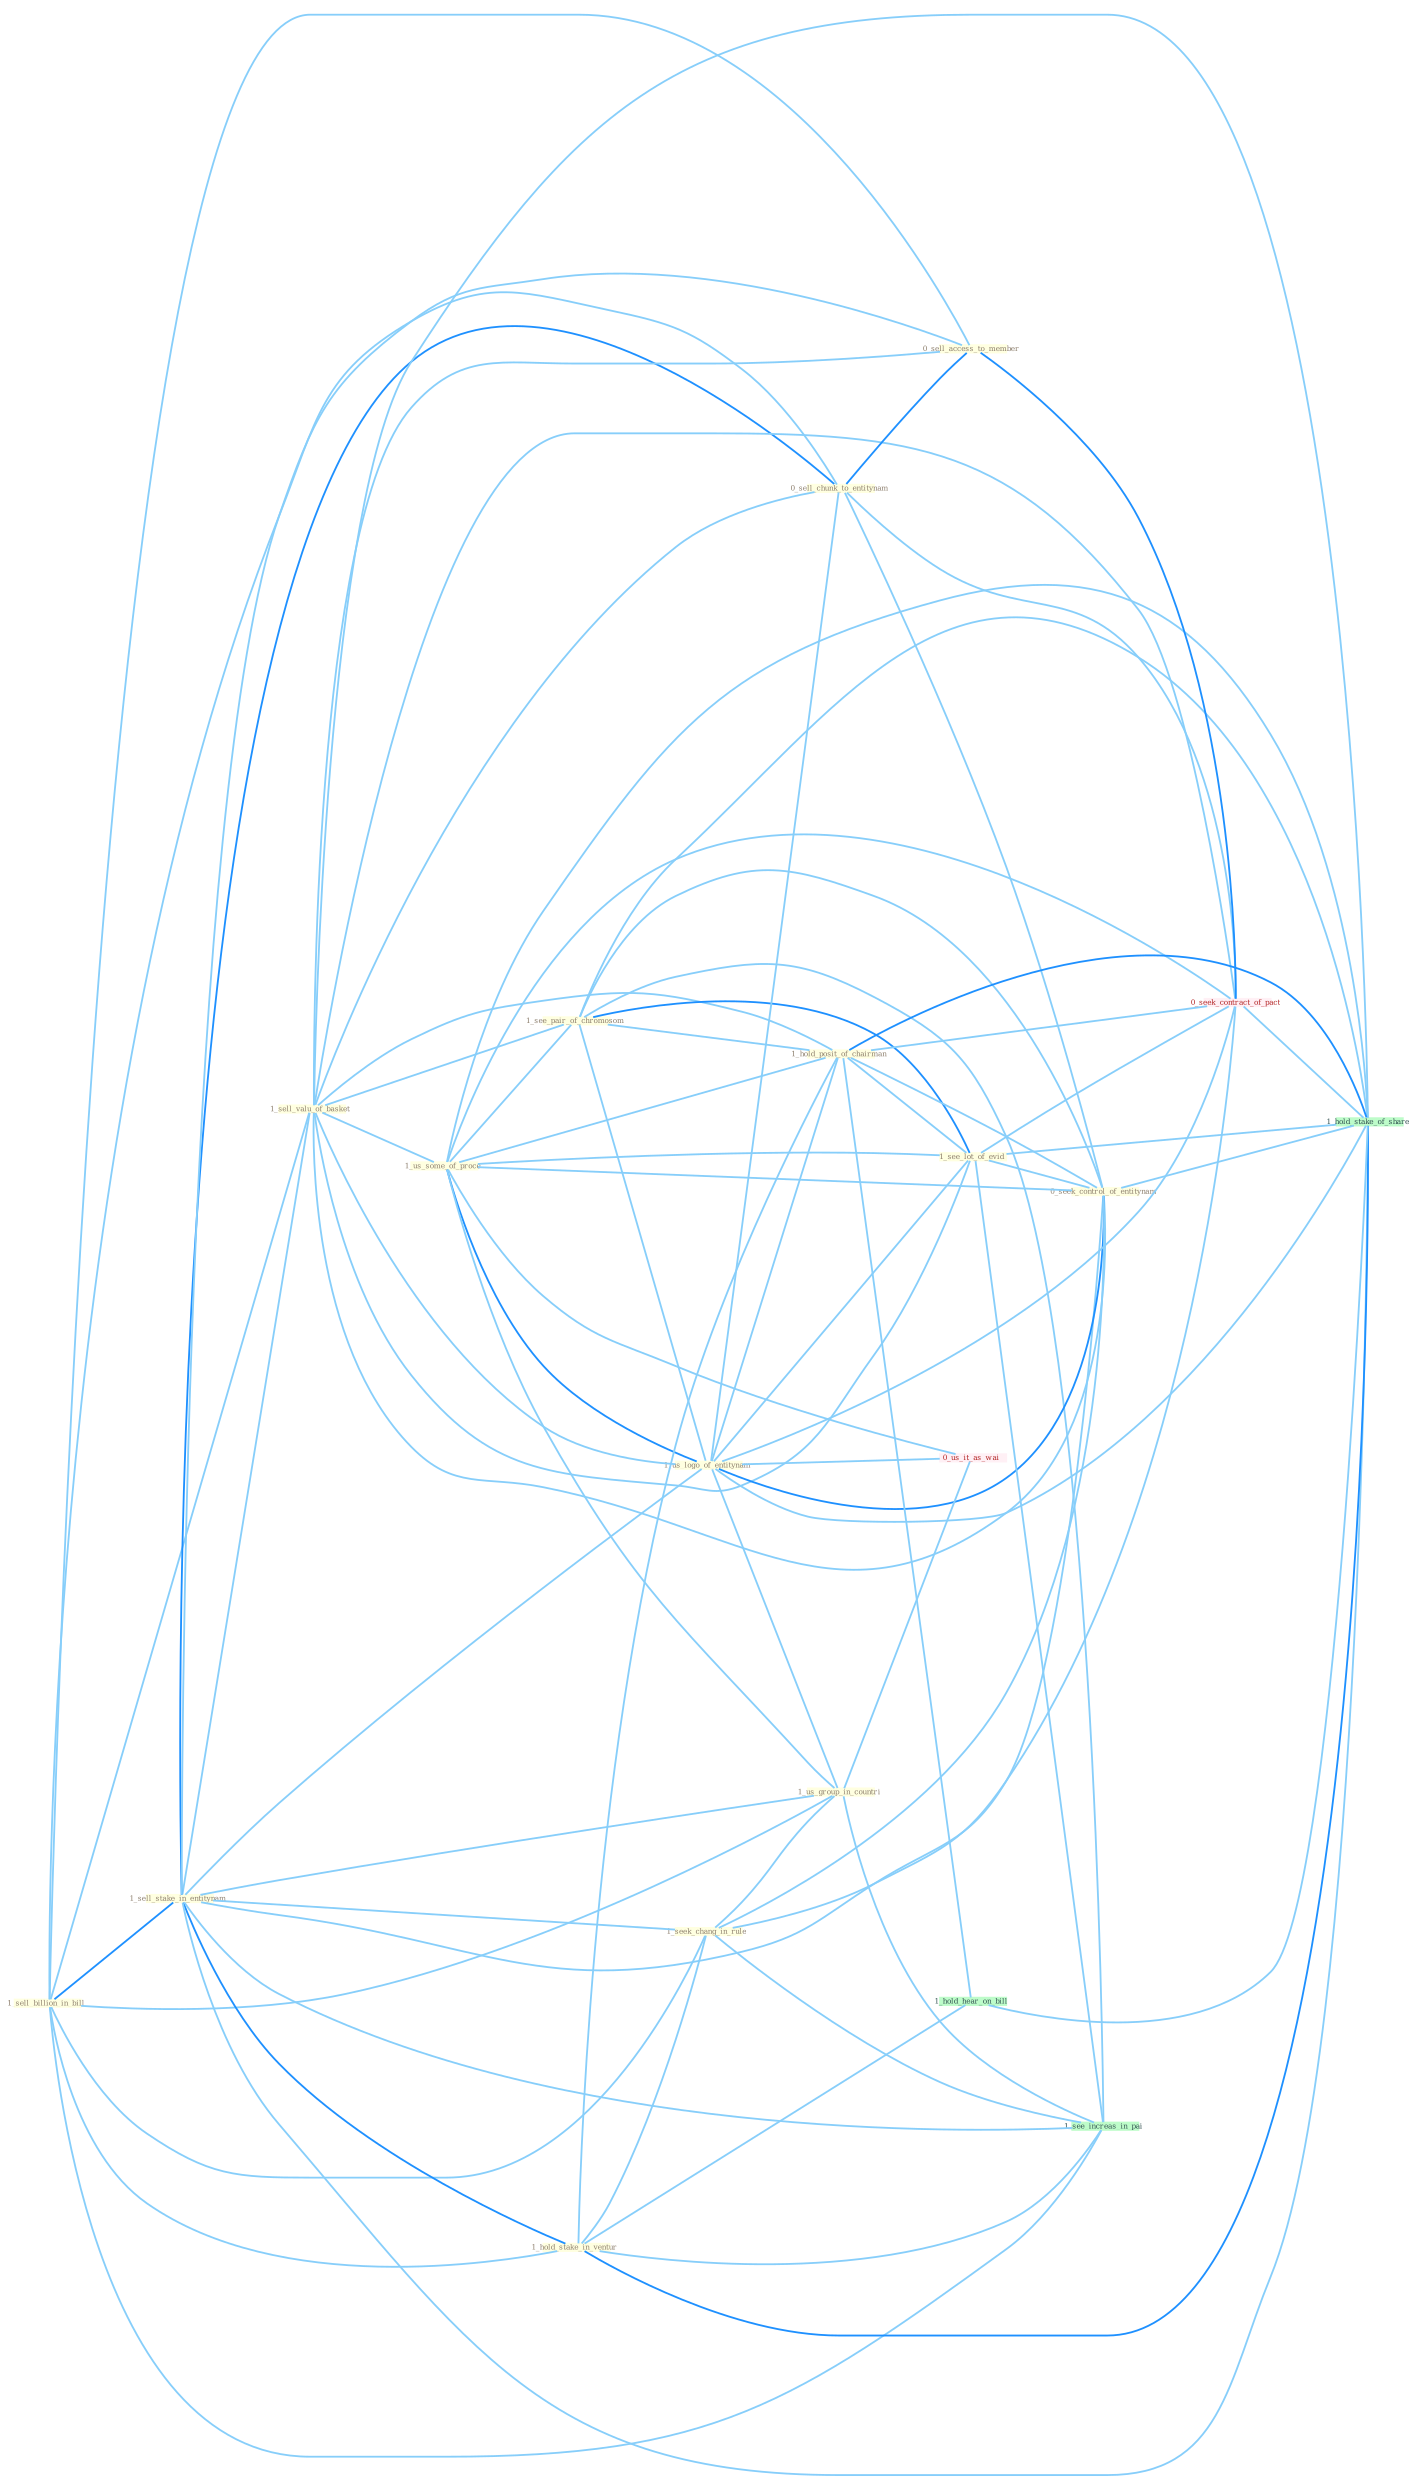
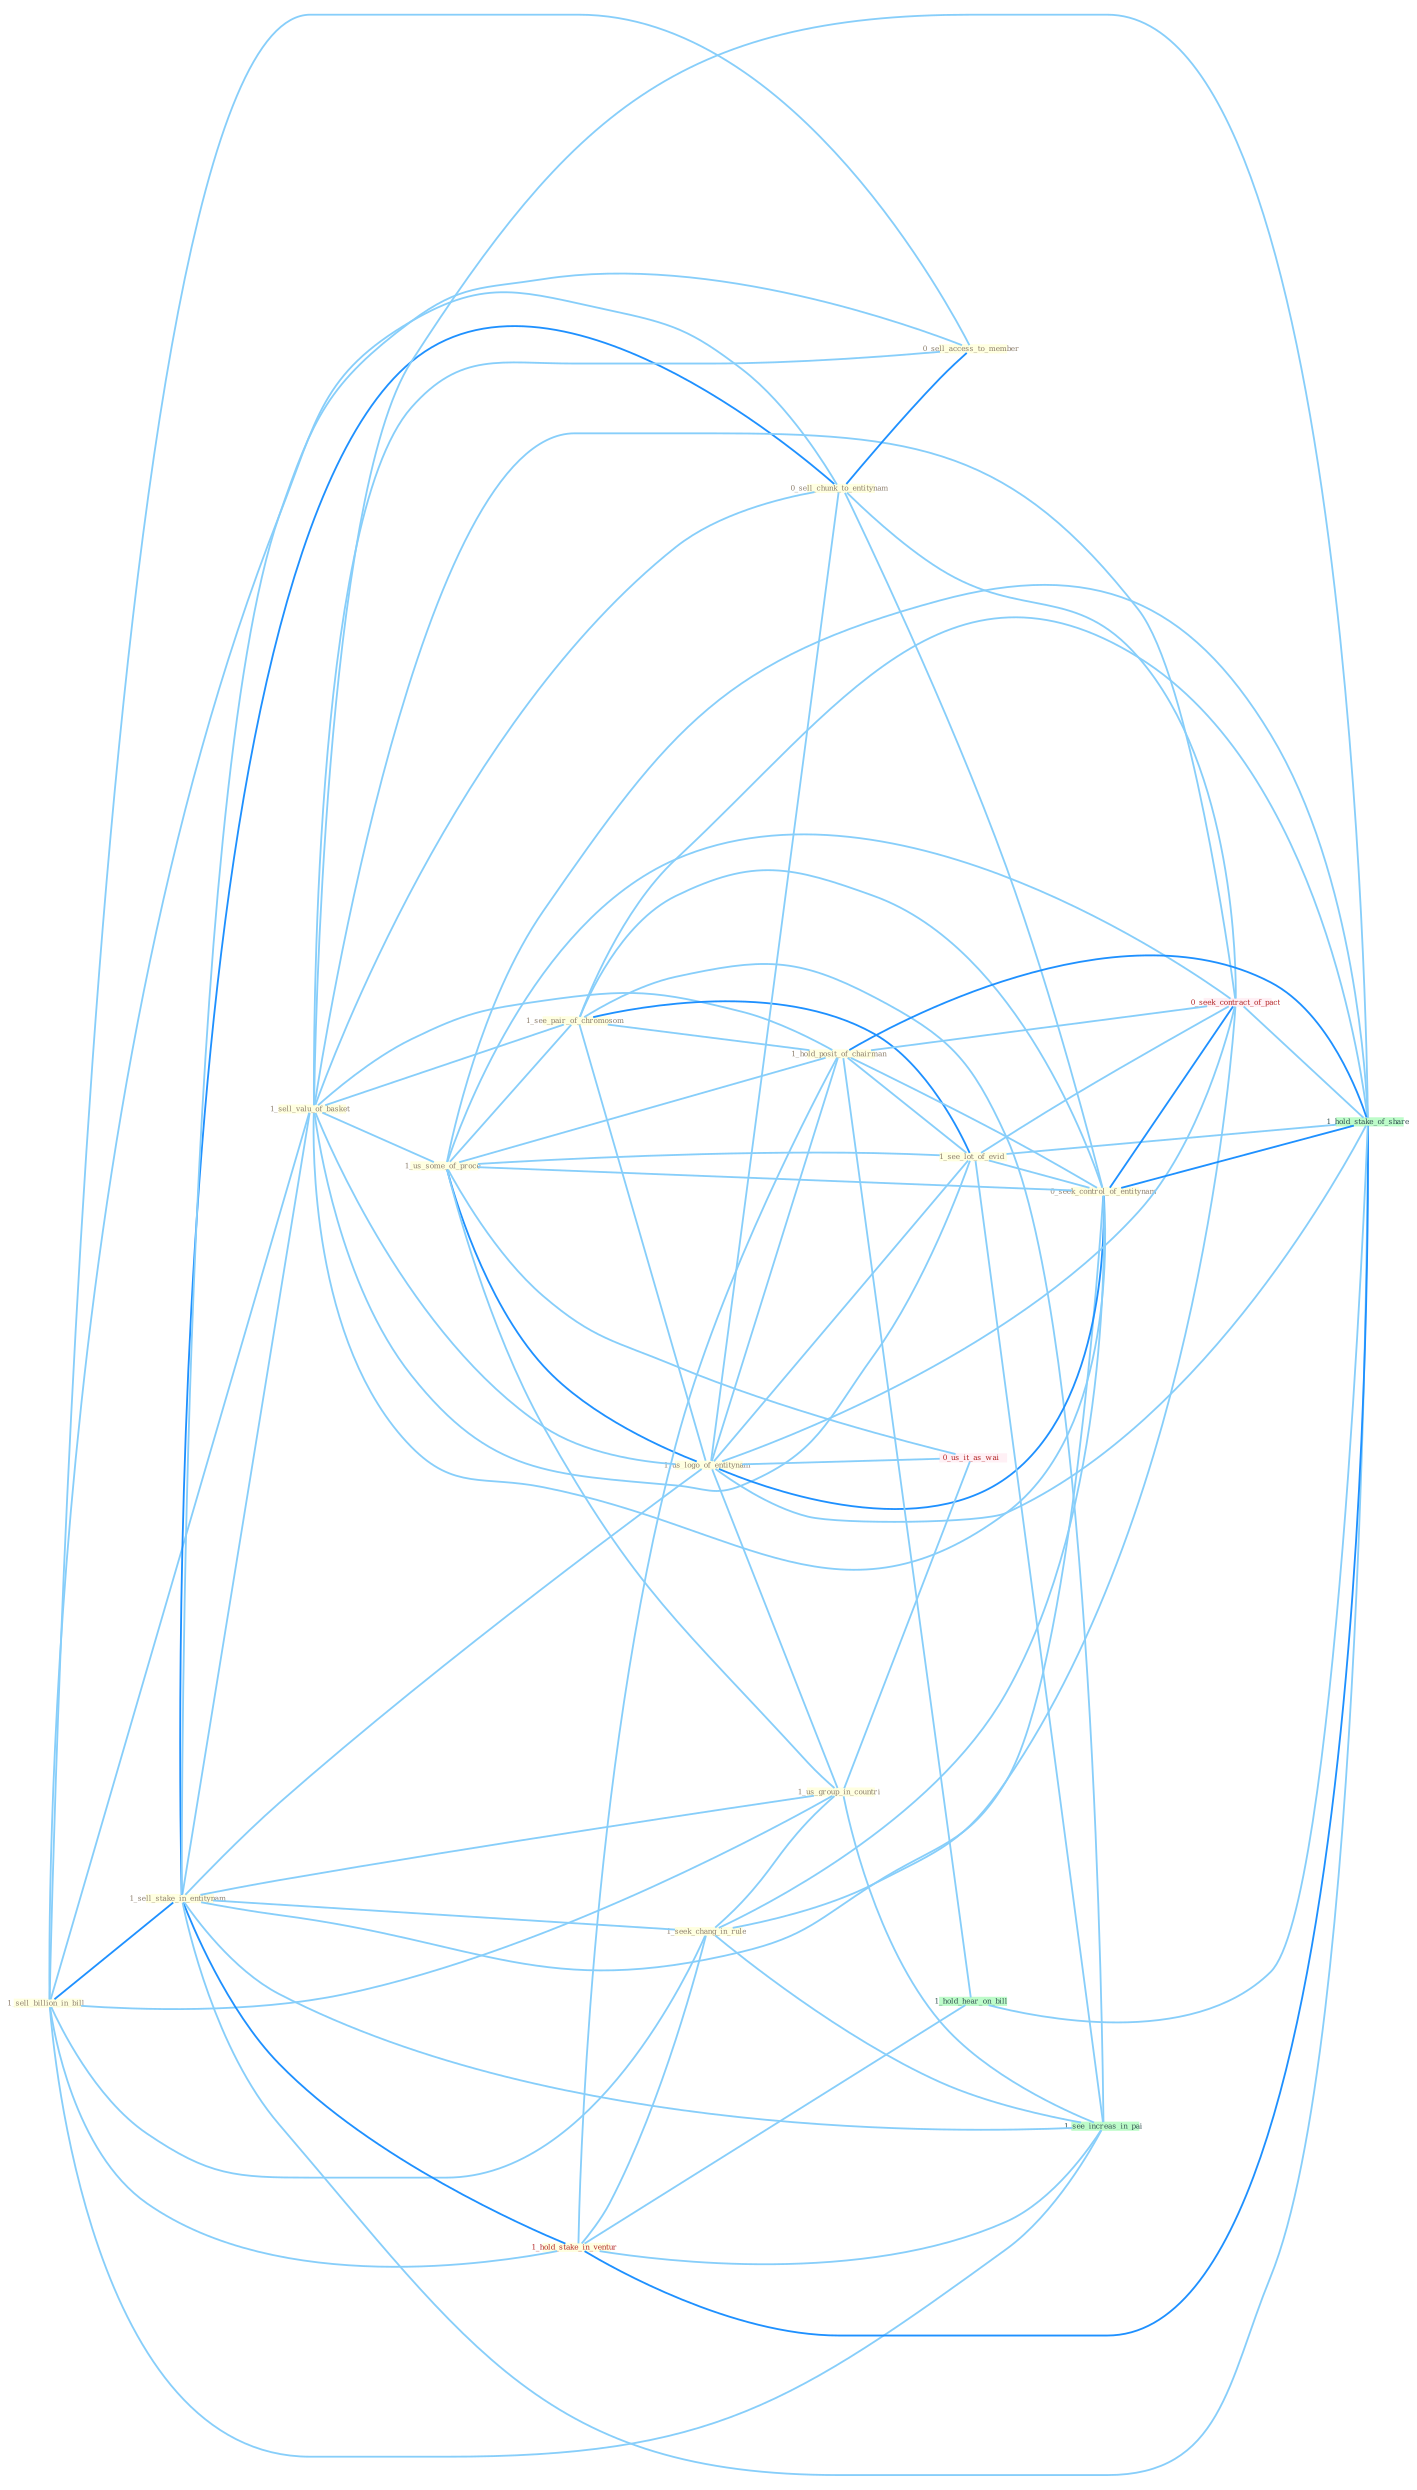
edge "0_sell_access_to_member" -- "0_seek_contract_of_pact": now "0_seek_control_of_entitynam" -- "0_seek_contract_of_pact"
edge "1_hold_stake_of_share" -- "0_seek_control_of_entitynam": color #87cefa -> #1e90ff
node "1_hold_stake_in_ventur": fontcolor #8b7d6b -> #b22222
